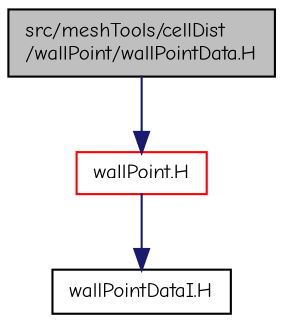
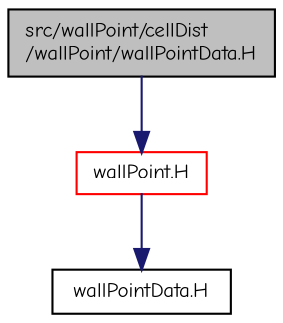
node "src/meshTools/cellDist /wallPoint/wallPointData.H": label "src/meshTools/cellDist /wallPoint/wallPointData.H" -> "src/wallPoint/cellDist /wallPoint/wallPointData.H"
node "wallPointDataI.H": label "wallPointDataI.H" -> "wallPointData.H"
